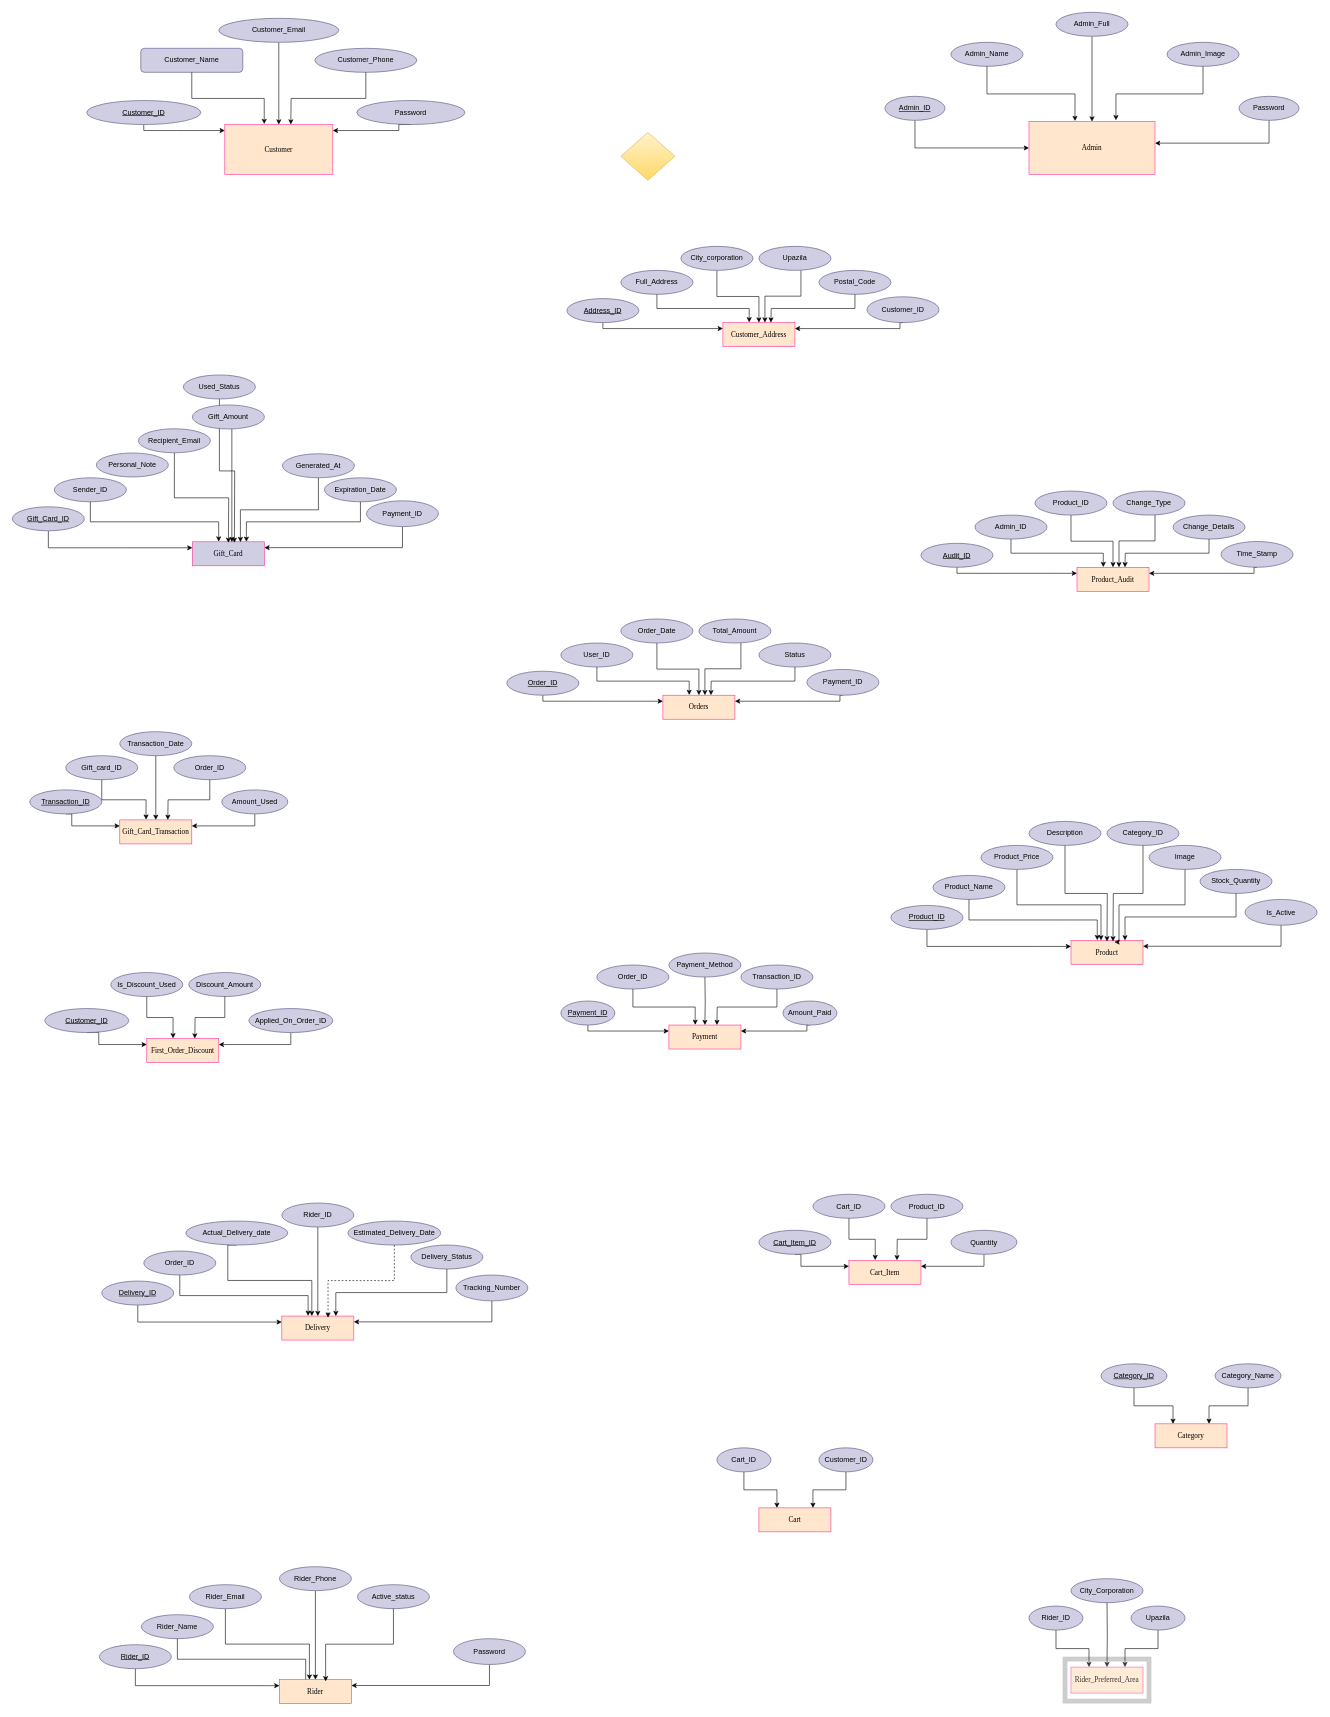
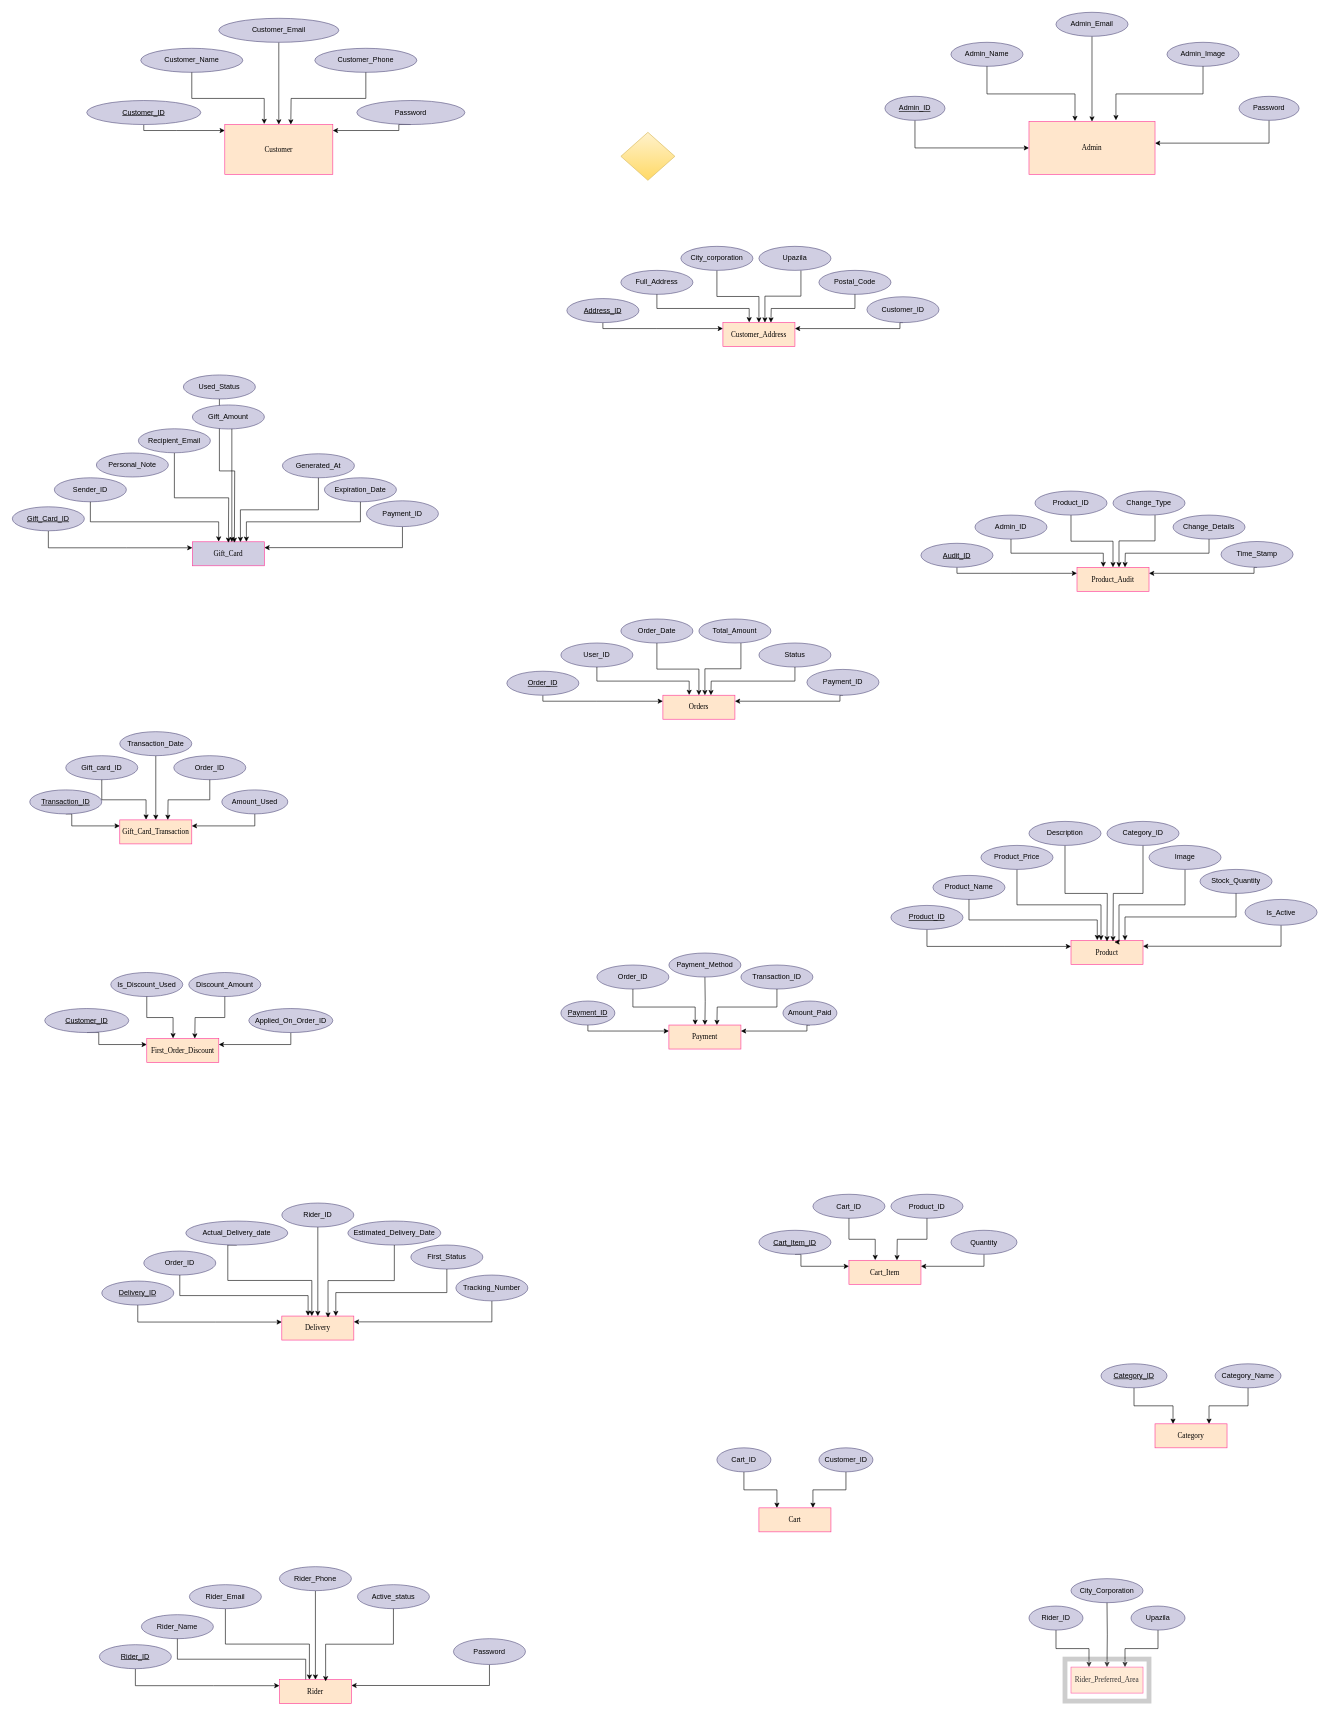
node "Admin_Full": label "Admin_Full" -> "Admin_Email"
node "Customer_Name": shape rounded rectangle -> ellipse
node "Delivery_Status": label "Delivery_Status" -> "First_Status"
edge "Estimated_Delivery_Date" -> "Delivery": style dashed -> solid
